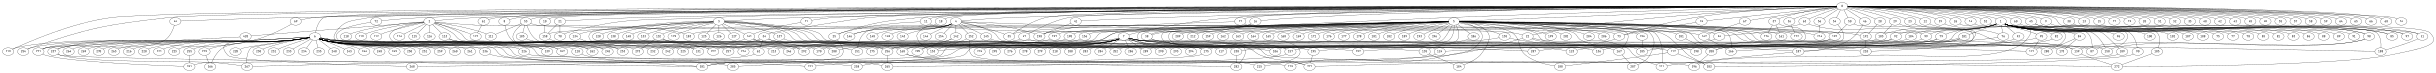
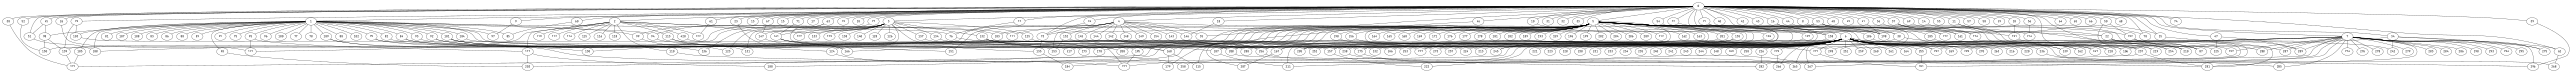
edge "27" -- "35": removed
node "130": added
node "241": added
